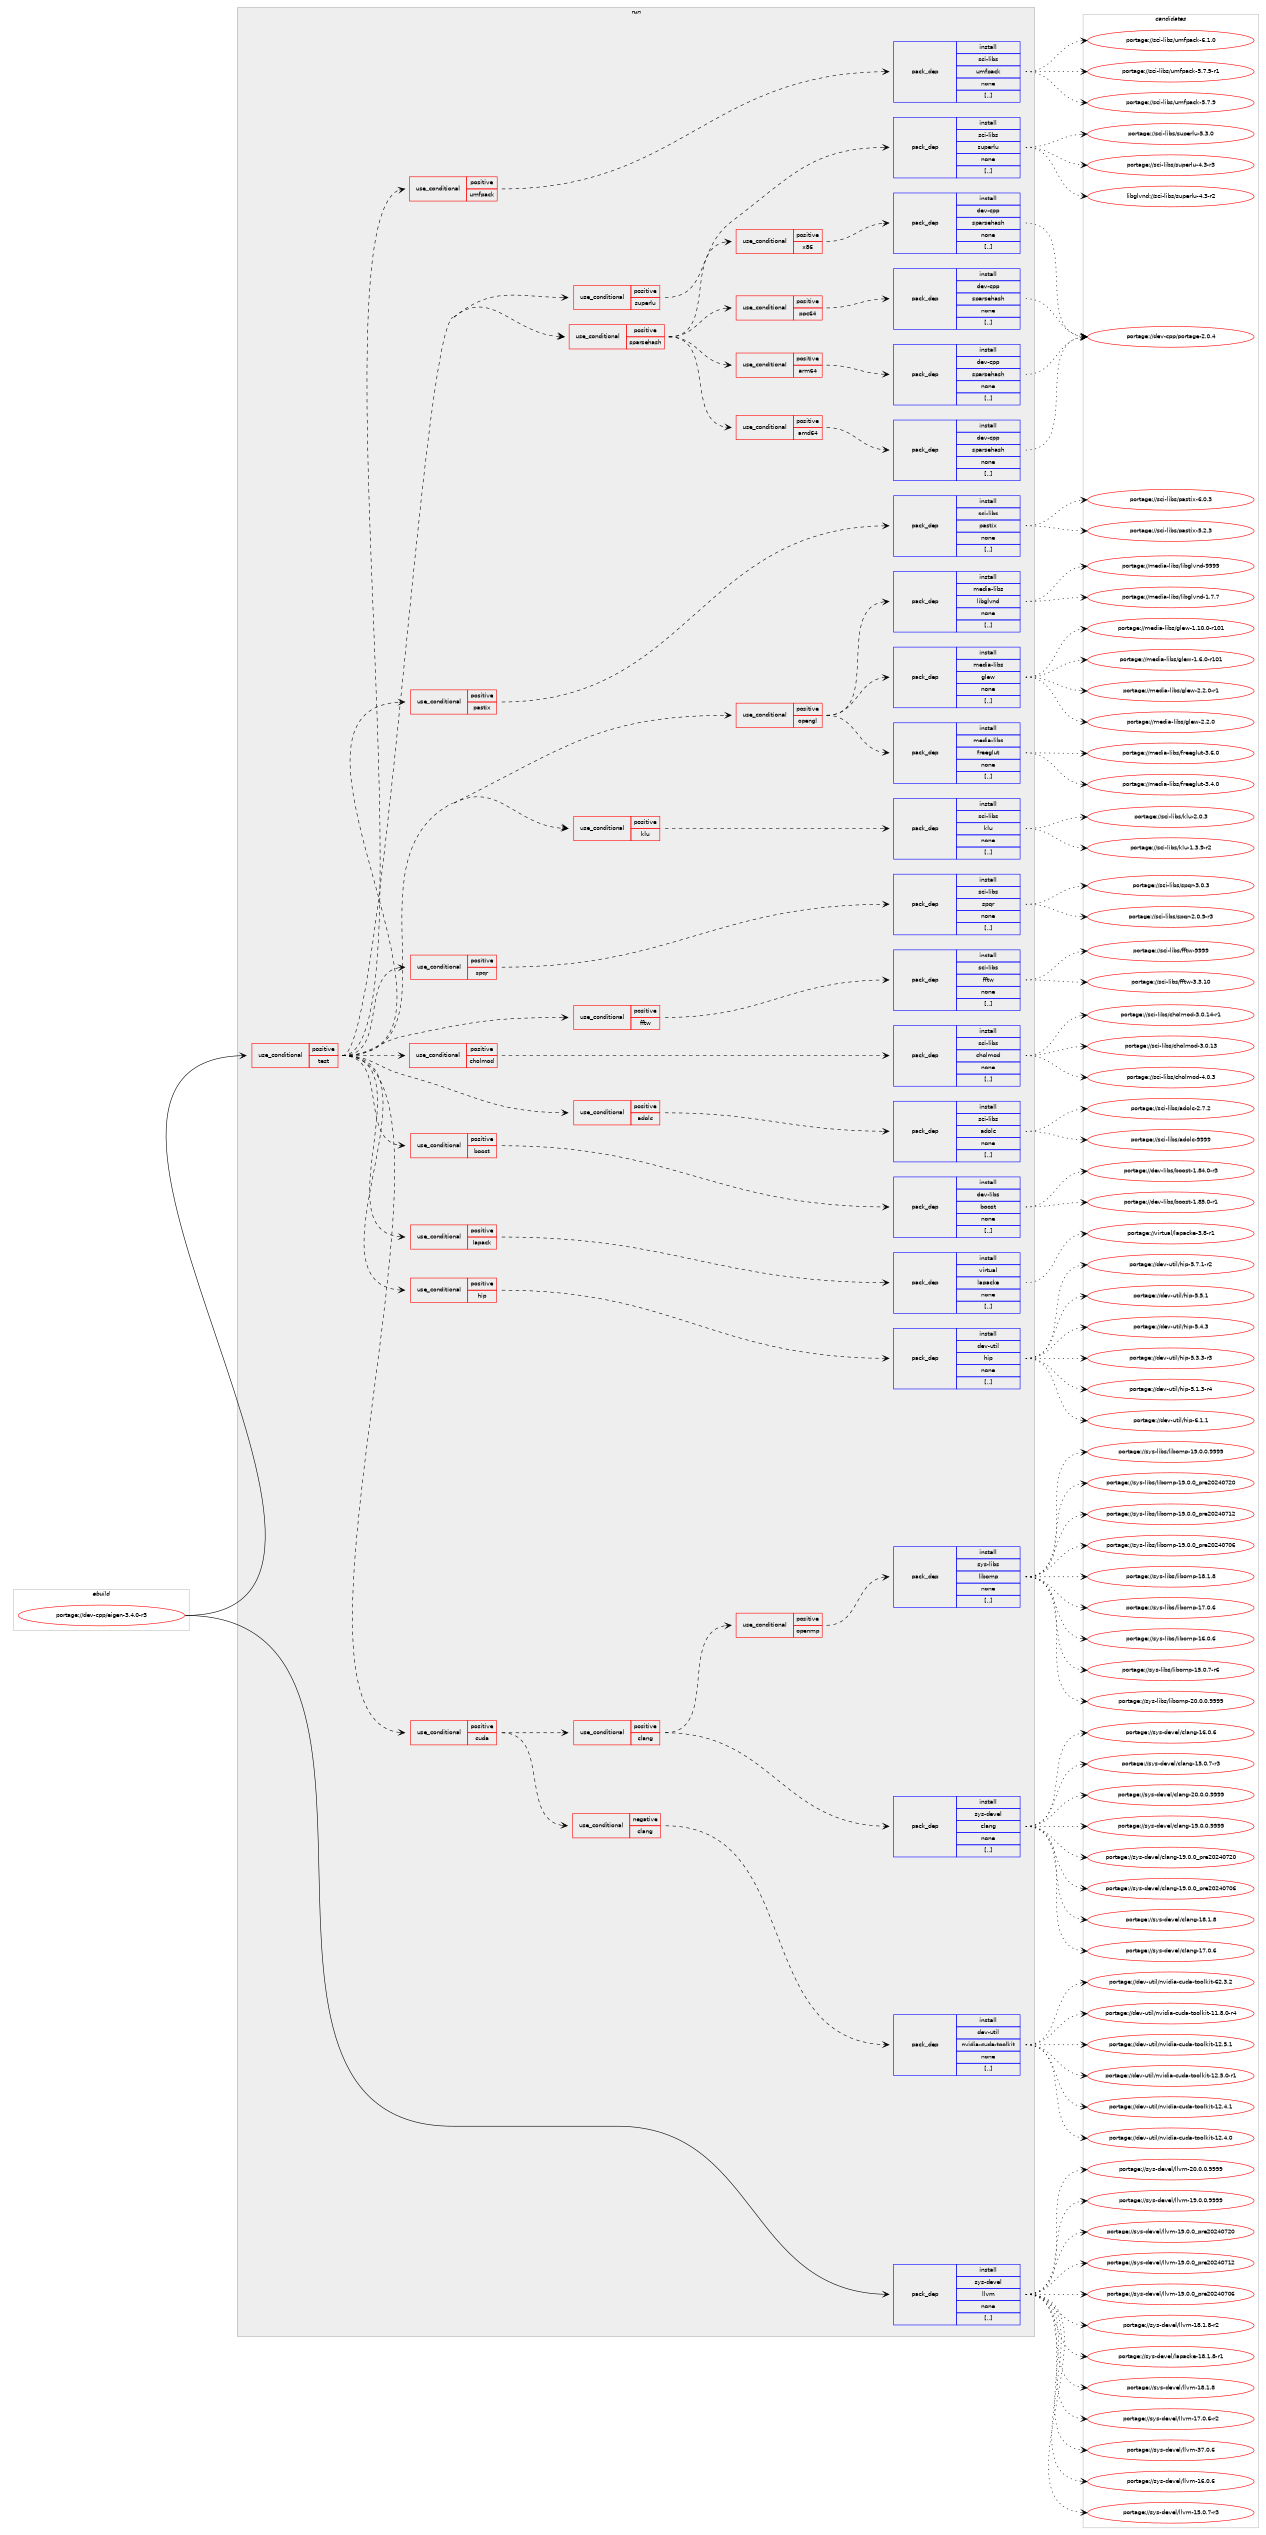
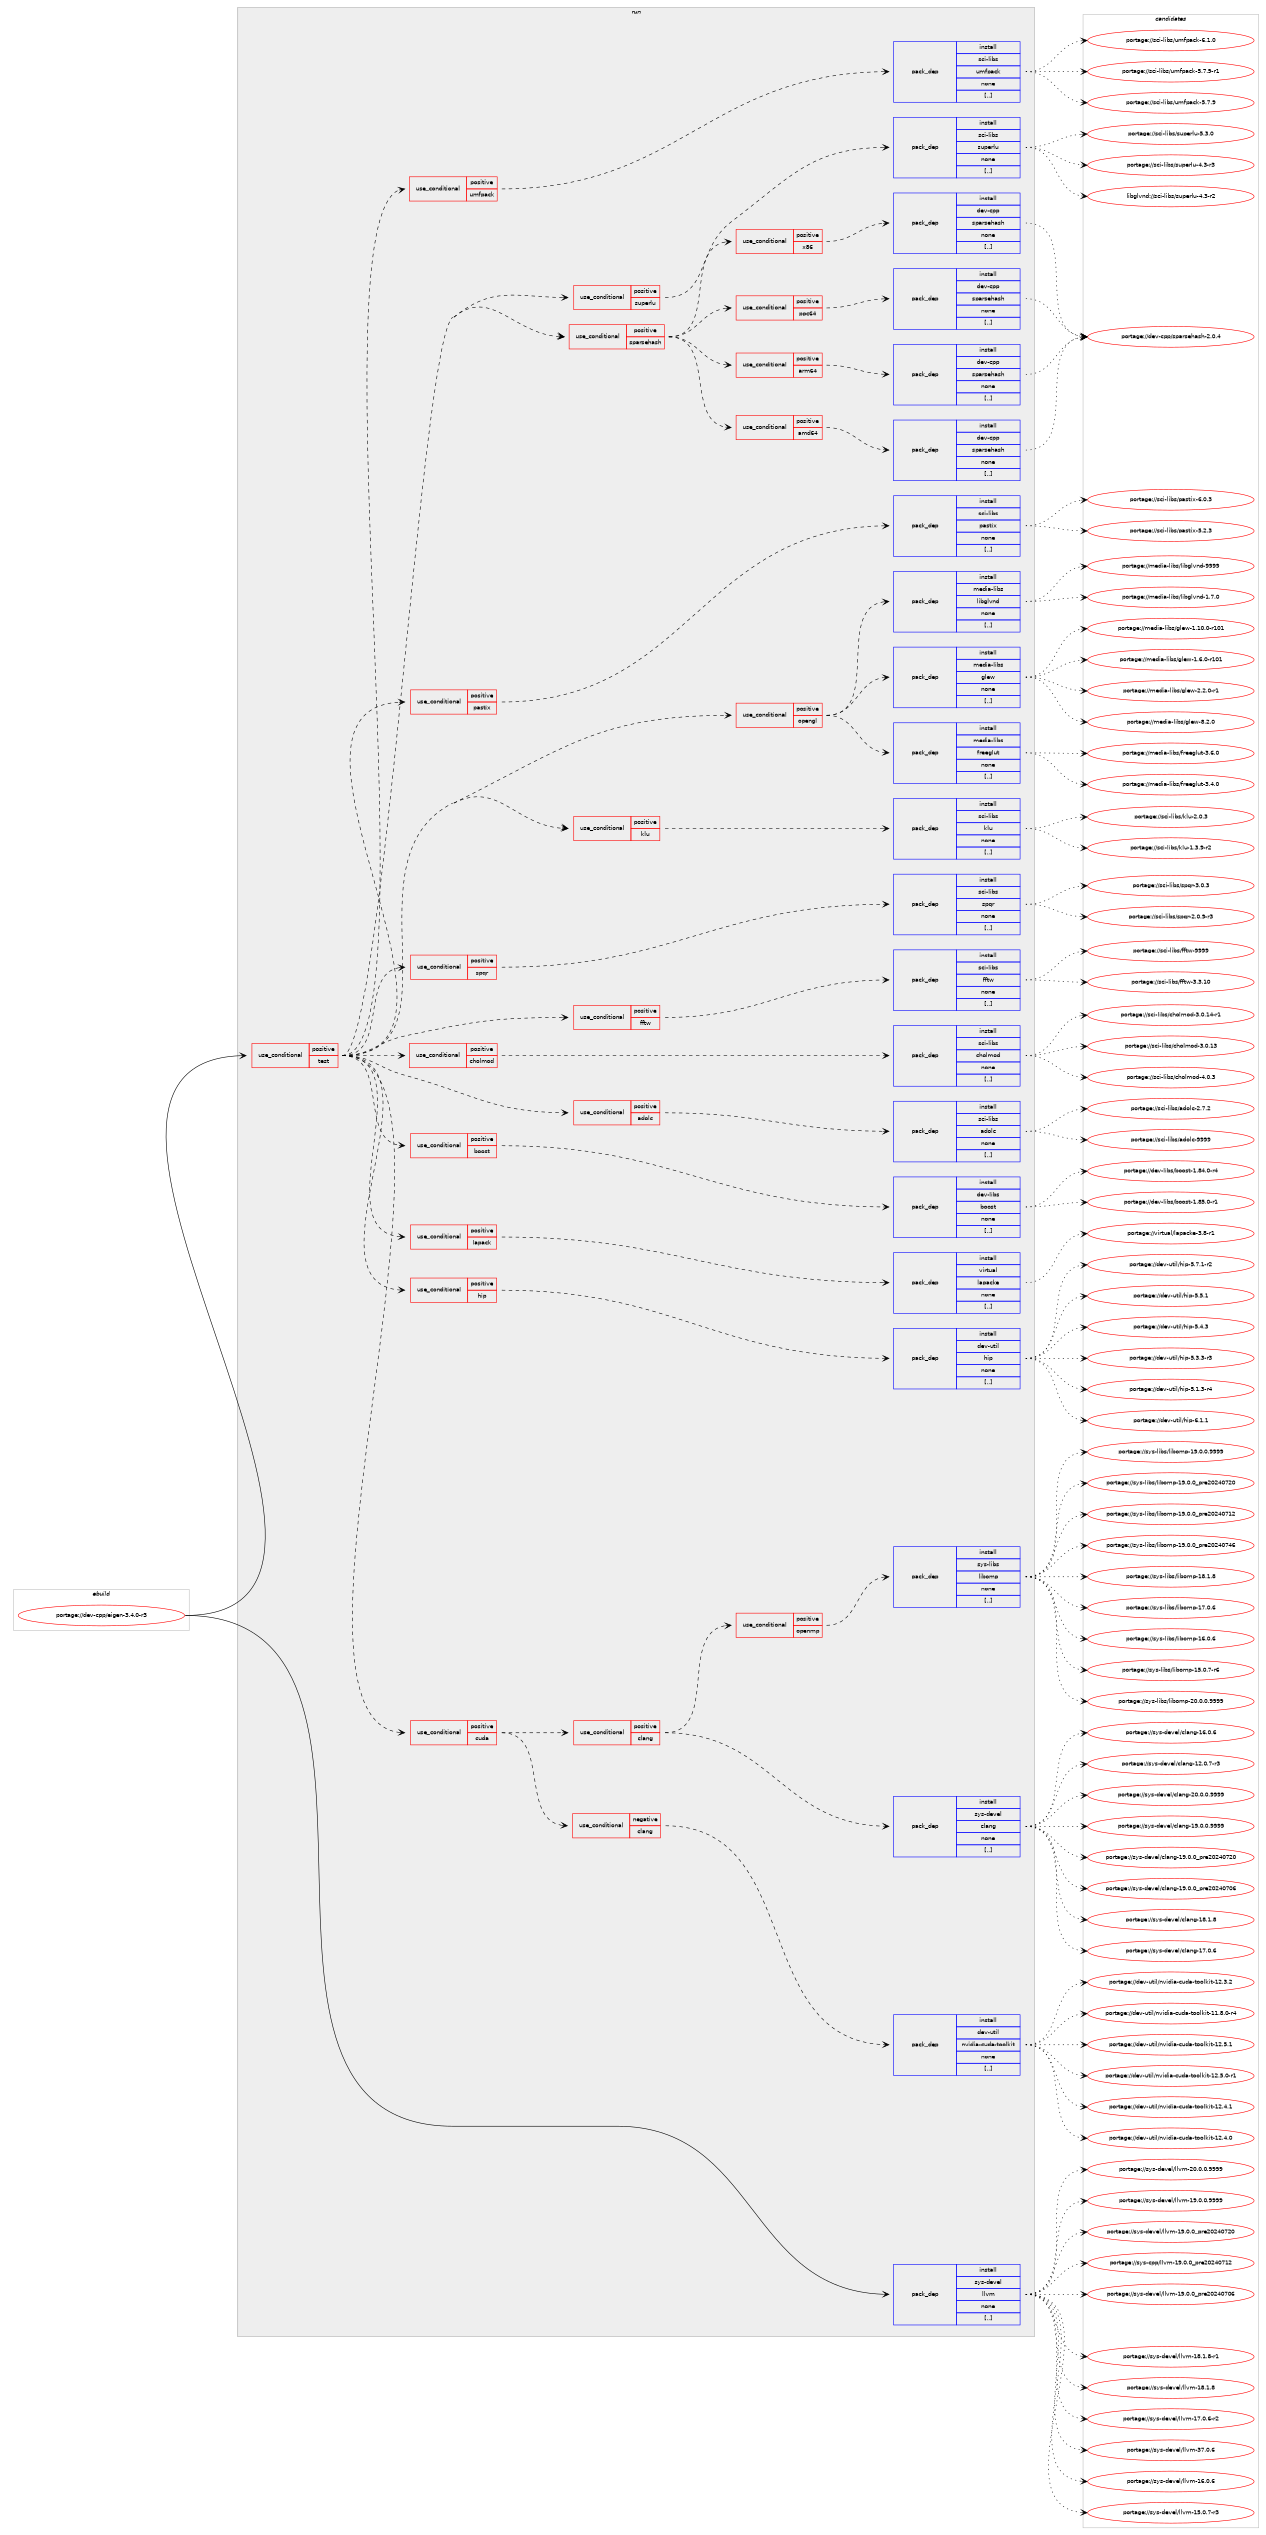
node "portage://dev-cpp/portage-2.0.4": label "portage://dev-cpp/portage-2.0.4" -> "portage://dev-cpp/sparsehash-2.0.4"
node "portage://media-libs/libglvnd-1.7.7": label "portage://media-libs/libglvnd-1.7.7" -> "portage://media-libs/libglvnd-1.7.0"
node "portage://media-libs/glew-2.2.0": label "portage://media-libs/glew-2.2.0" -> "portage://media-libs/glew-8.2.0"
node "portage://dev-libs/boost-1.84.0-r3": label "portage://dev-libs/boost-1.84.0-r3" -> "portage://dev-libs/boost-1.84.0-r4"
node "portage://sys-libs/libomp-19.0.0_pre20240706": label "portage://sys-libs/libomp-19.0.0_pre20240706" -> "portage://sys-libs/libomp-19.0.0_pre20240746"
node "portage://sys-devel/clang-15.0.7-r3": label "portage://sys-devel/clang-15.0.7-r3" -> "portage://sys-devel/clang-12.0.7-r3"
node "portage://dev-util/nvidia-cuda-toolkit-62.3.2": label "portage://dev-util/nvidia-cuda-toolkit-62.3.2" -> "portage://dev-util/nvidia-cuda-toolkit-12.3.2"
node "portage://sys-devel/llvm-19.0.0_pre20240712": label "portage://sys-devel/llvm-19.0.0_pre20240712" -> "portage://sys-cpp/llvm-19.0.0_pre20240712"
node "portage://sys-devel/llvm-18.1.8-r2": removed
node "portage://sys-devel/lapacke-18.1.8-r1": label "portage://sys-devel/lapacke-18.1.8-r1" -> "portage://sys-devel/llvm-18.1.8-r1"
